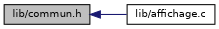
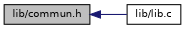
node "lib/affichage.c": label "lib/affichage.c" -> "lib/lib.c"
